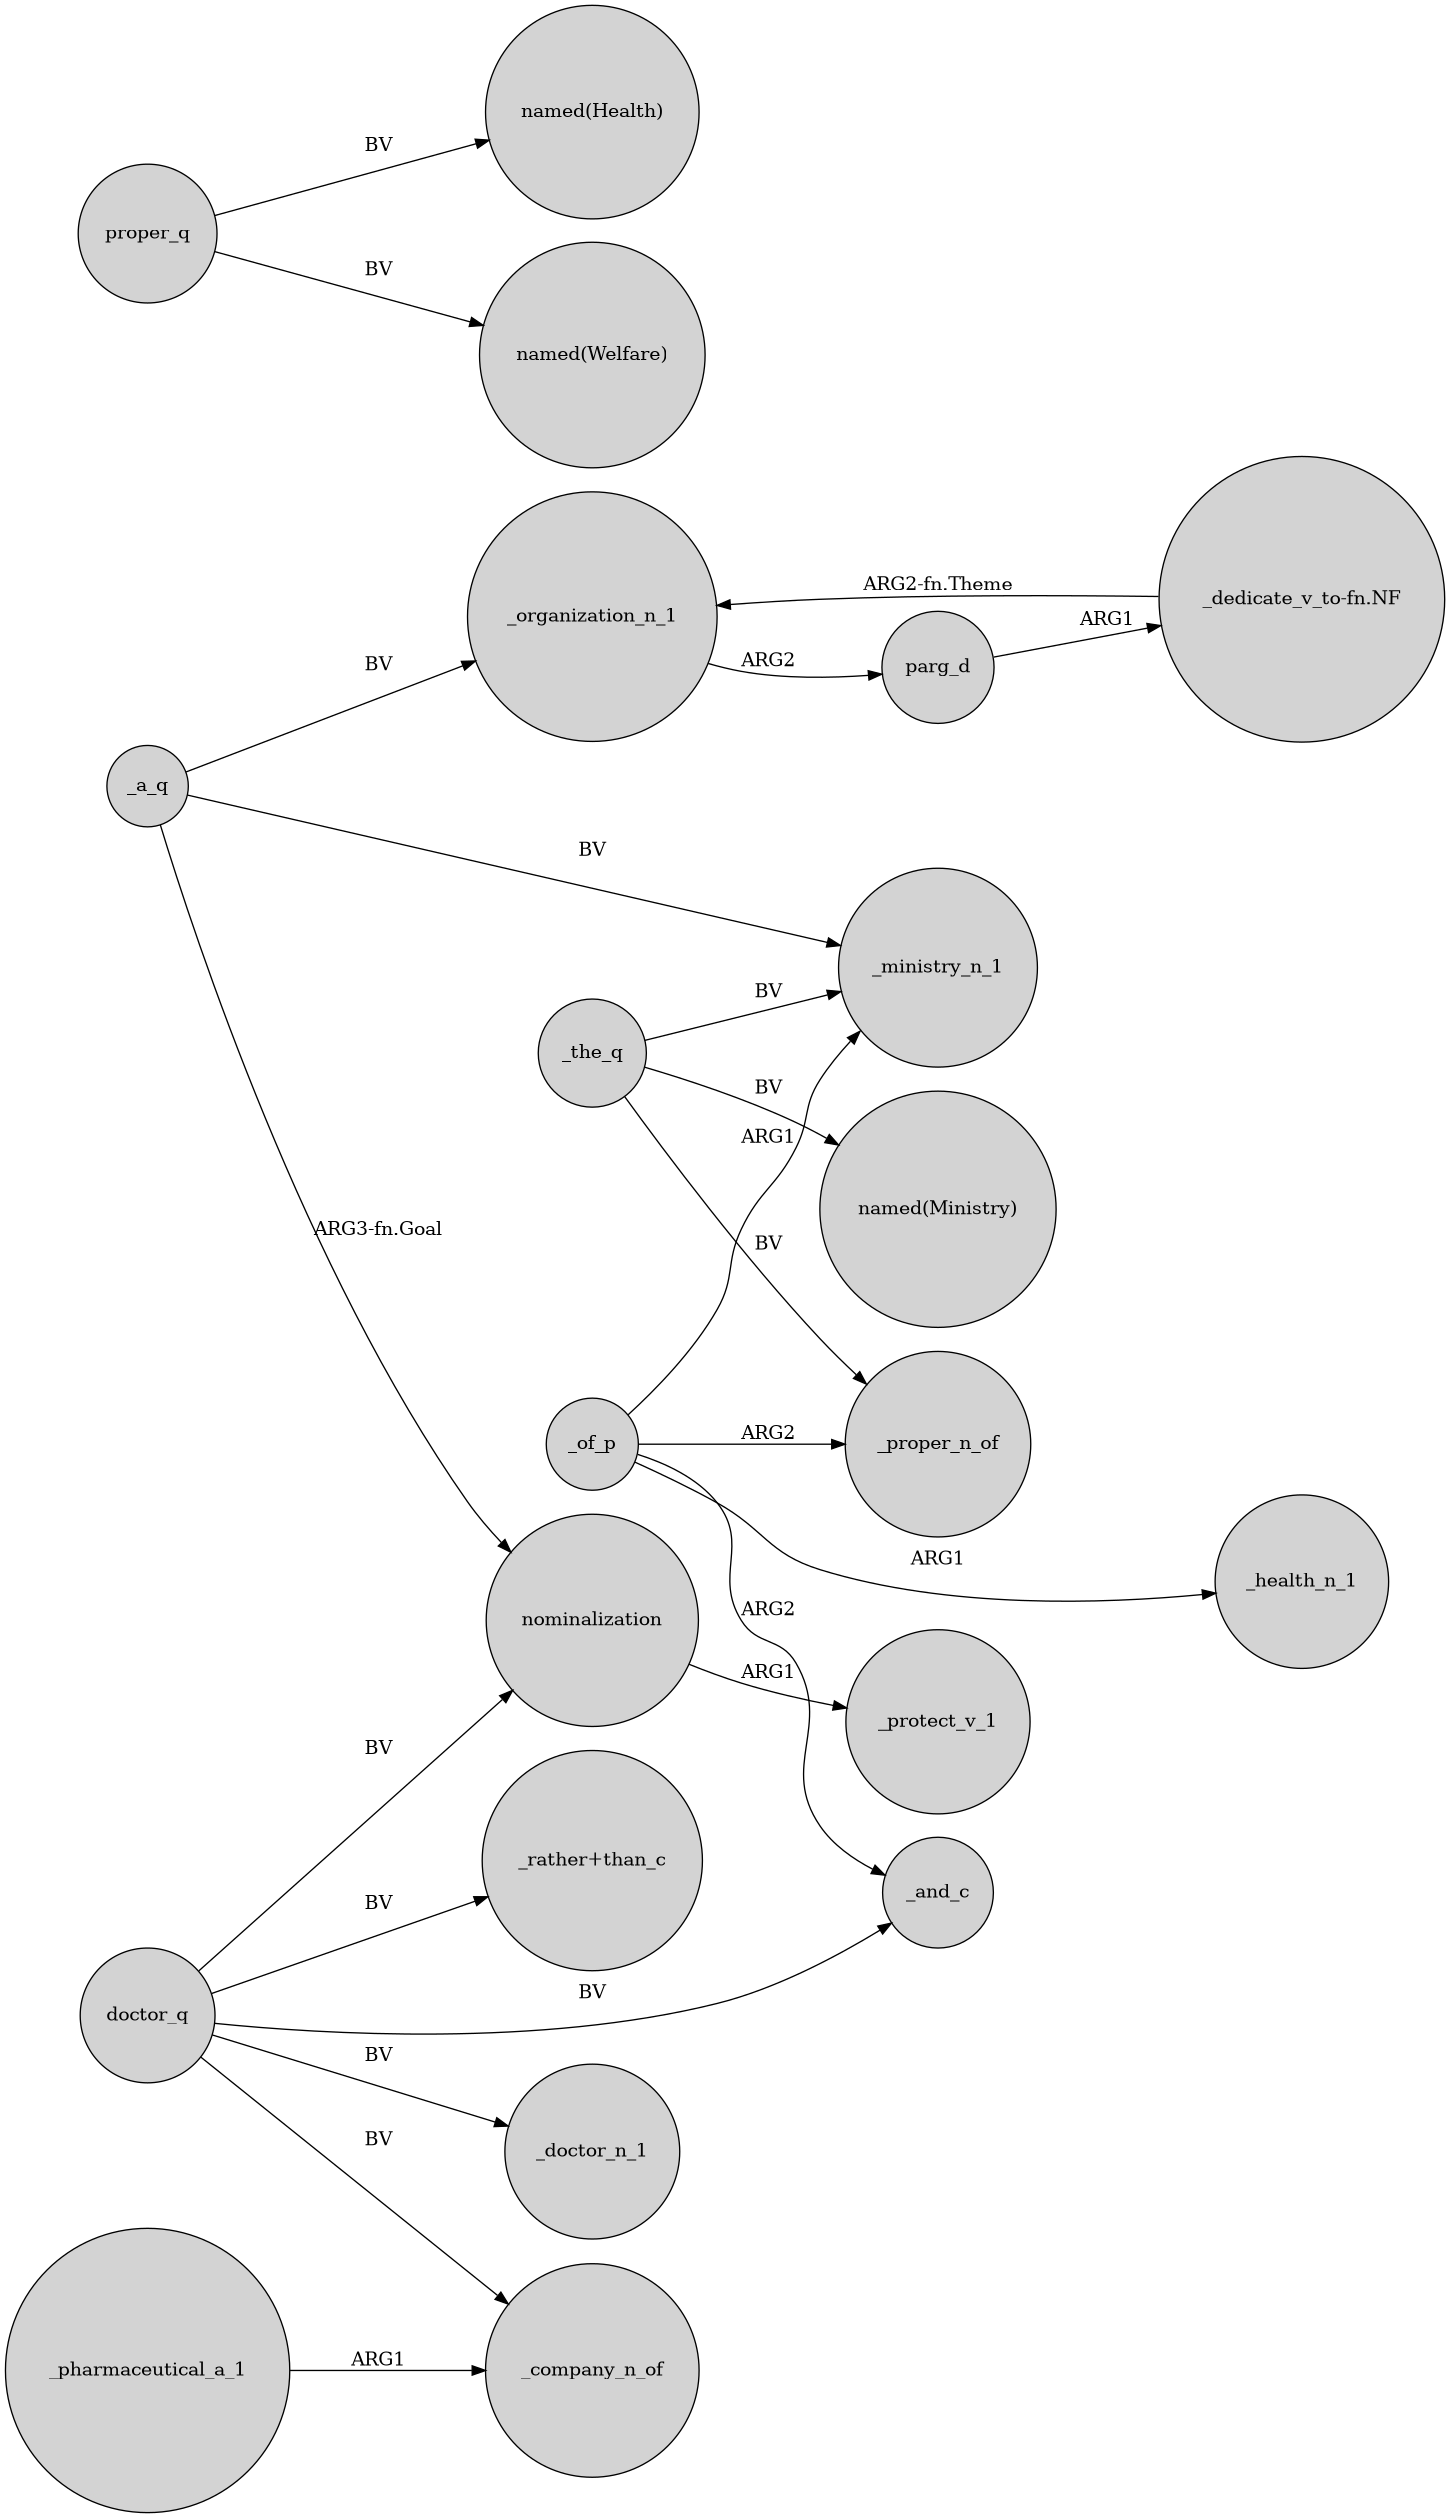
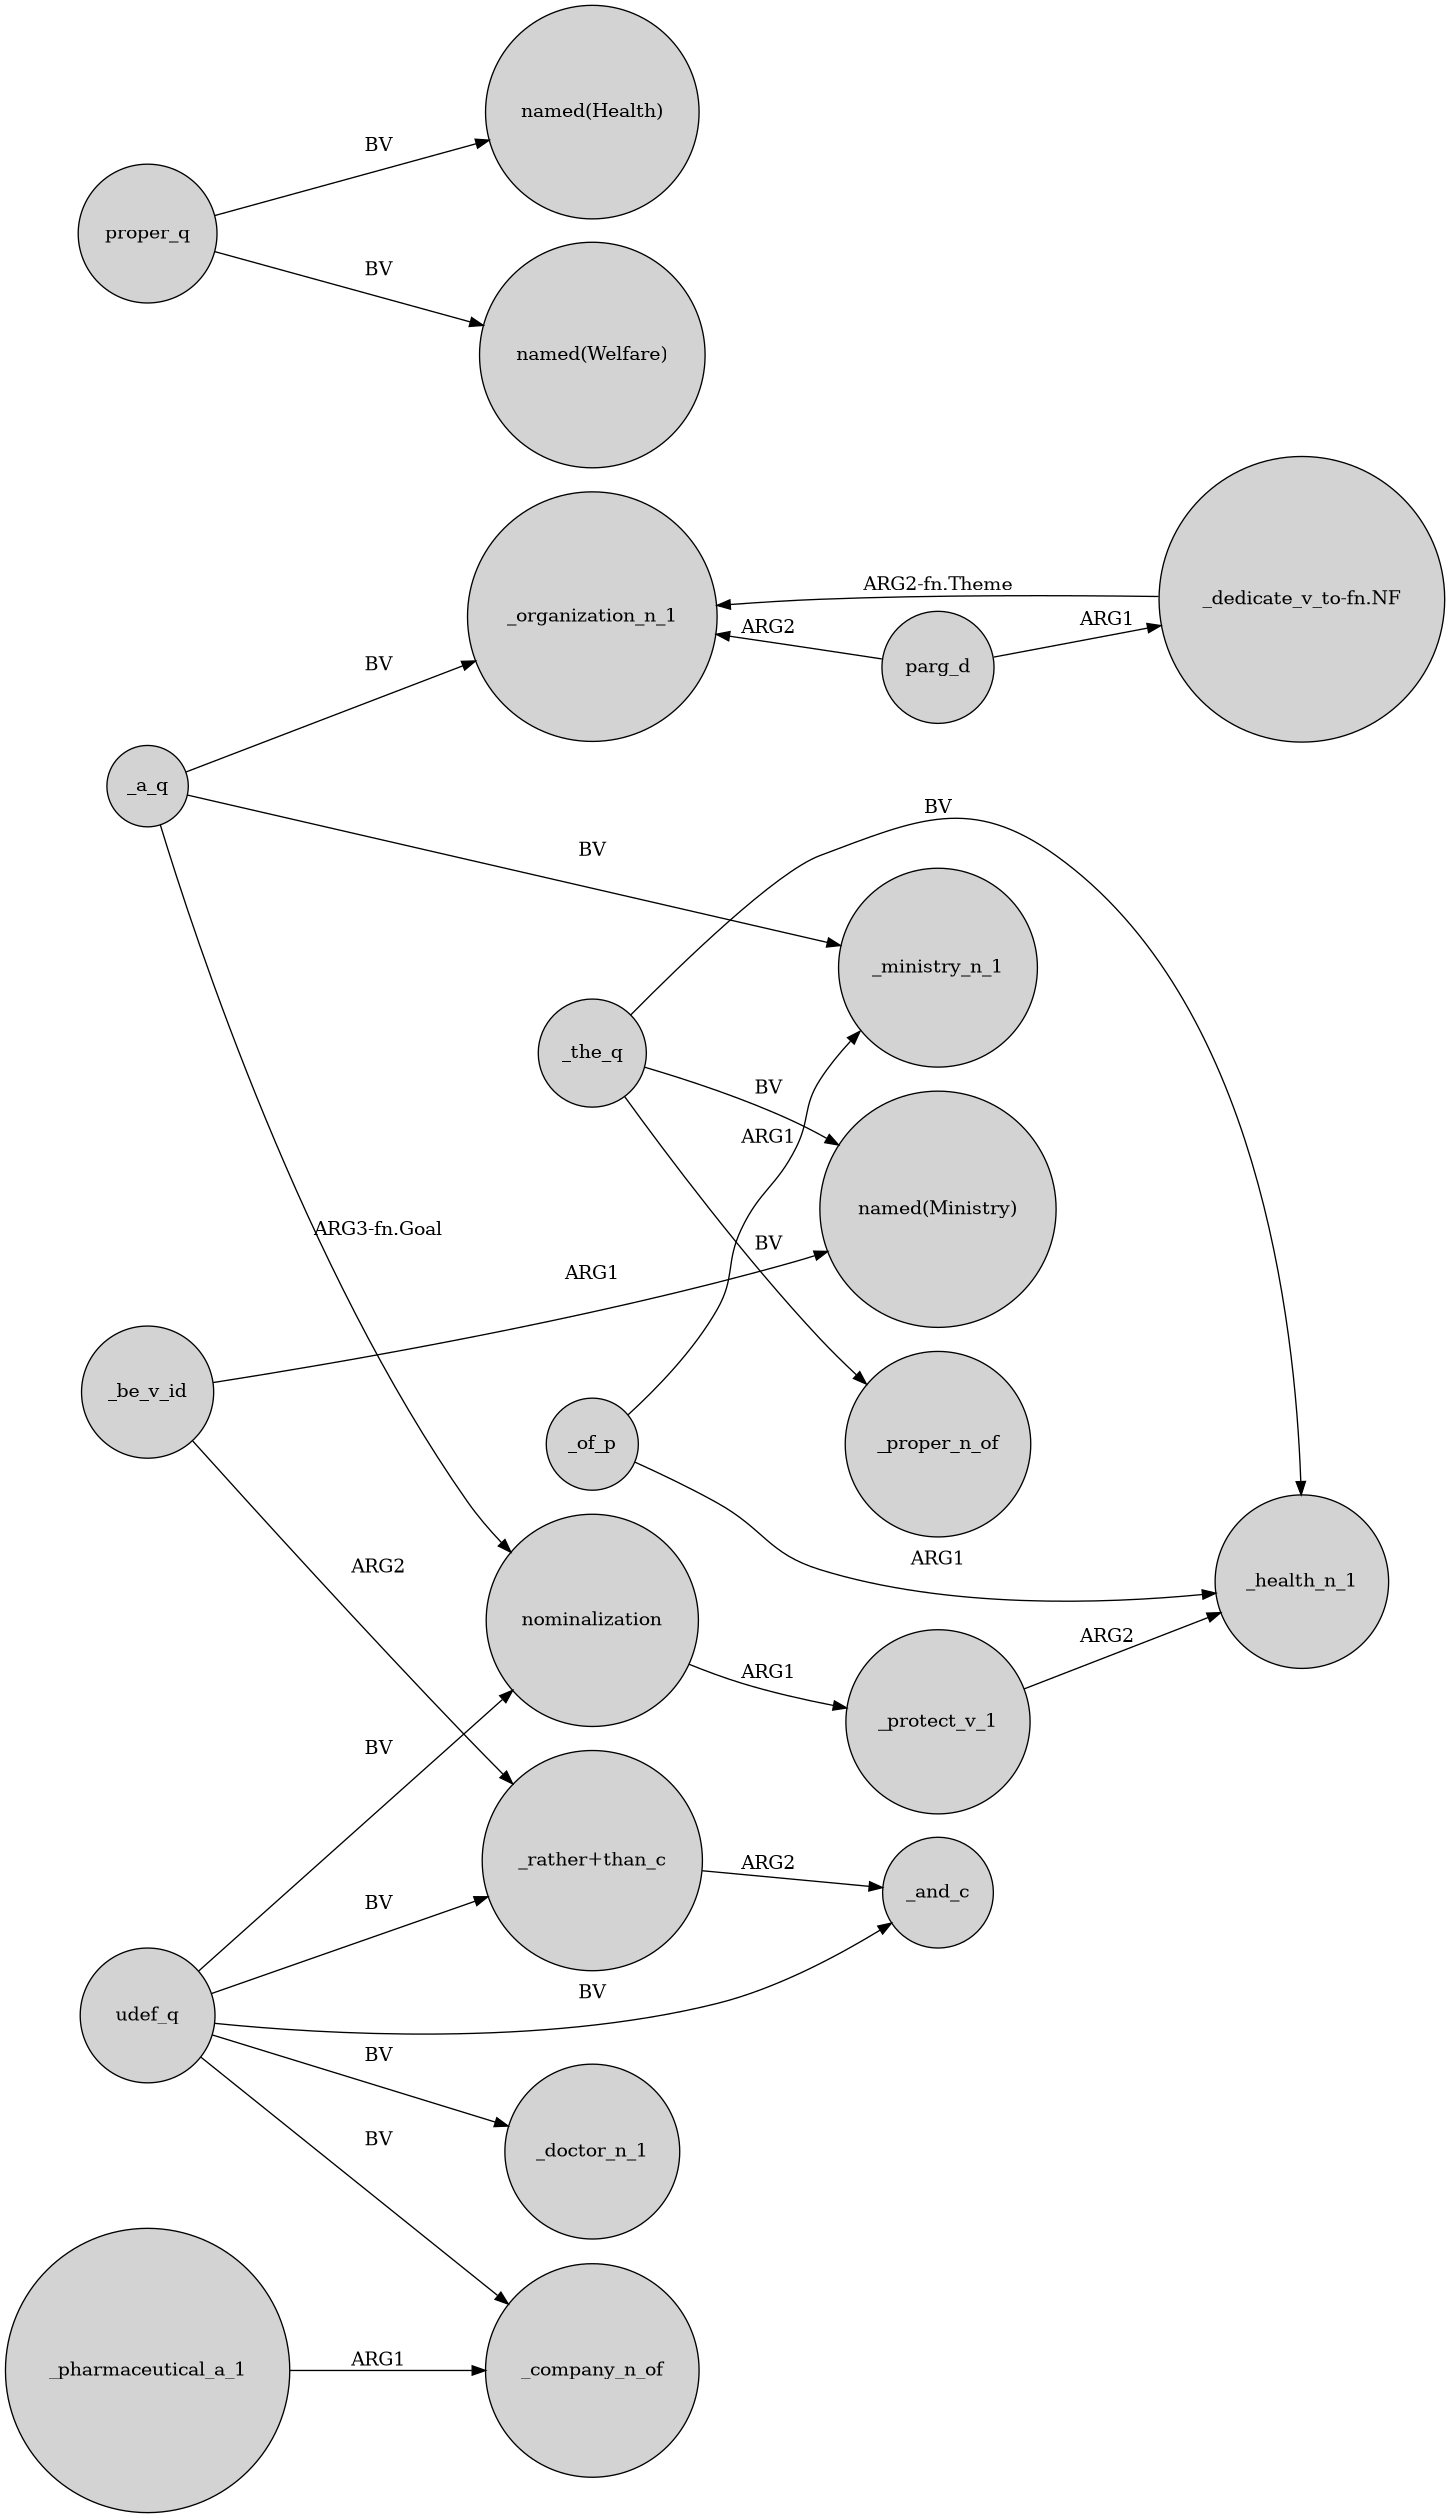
edge "_organization_n_1" -> "parg_d": reversed
edge "_the_q" -> "_ministry_n_1": now "_the_q" -> "_health_n_1"
node "_be_v_id": added
edge "_of_p" -> "_proper_n_of": removed, label "ARG2"
edge "_of_p" -> "_and_c": now "_rather+than_c" -> "_and_c"
edge "_protect_v_1" -> "_health_n_1": added, label "ARG2"
node "doctor_q": label "doctor_q" -> "udef_q"
